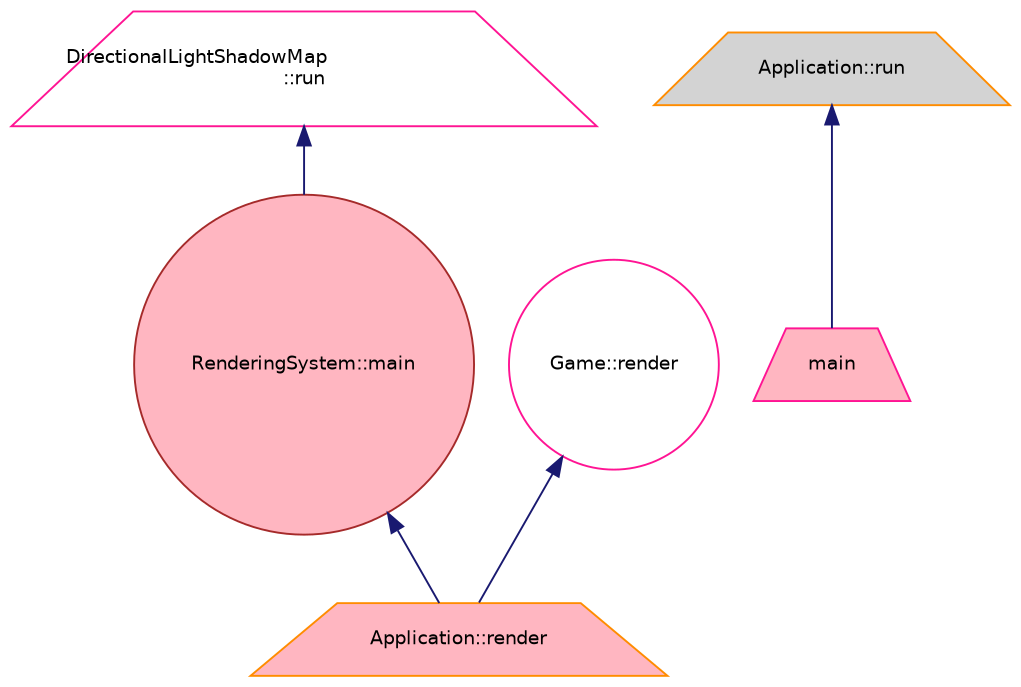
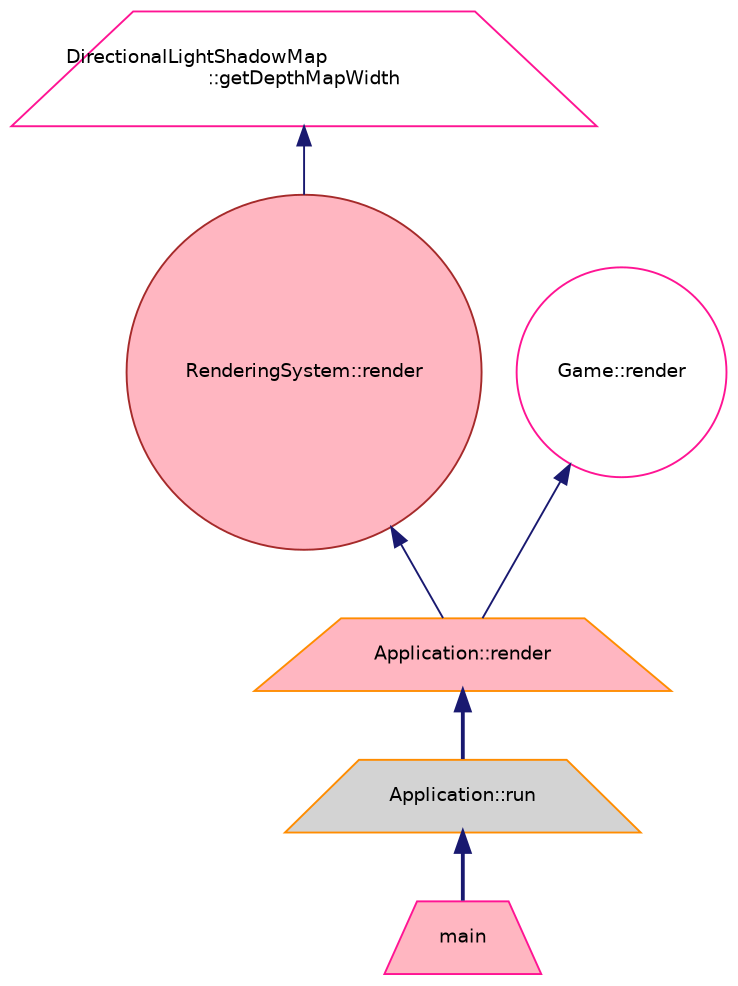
node "DirectionalLightShadowMap ::run": label "DirectionalLightShadowMap ::run" -> "DirectionalLightShadowMap ::getDepthMapWidth"
edge "main" -> "Application::run": style solid -> bold
node "RenderingSystem::main": label "RenderingSystem::main" -> "RenderingSystem::render"
edge "Application::run" -> "Application::render": added
